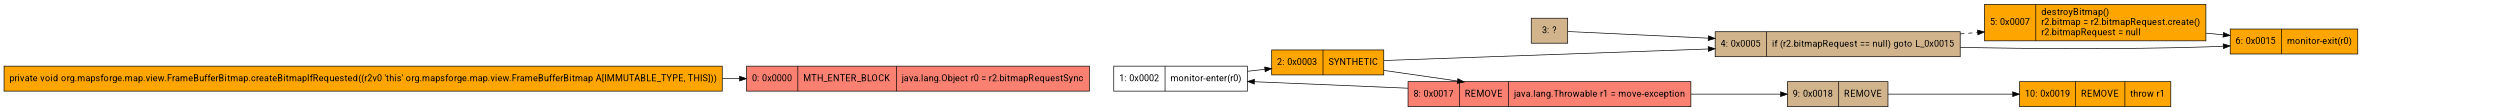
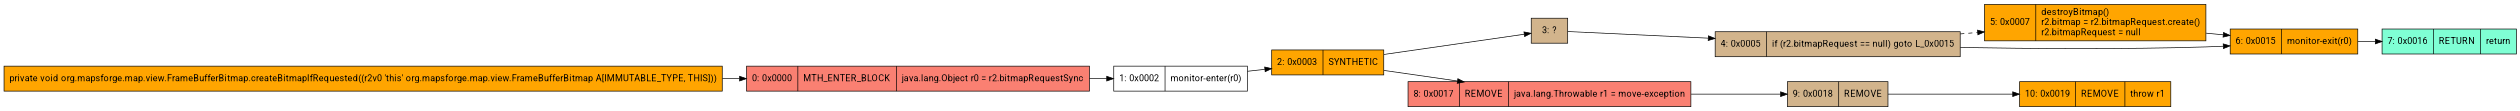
node "7: 0x0016": added
edge "2: 0x0003" -> "4: 0x0005": now "2: 0x0003" -> "3: ?"
edge "8: 0x0017" -> "1: 0x0002": now "0: 0x0000" -> "1: 0x0002"
